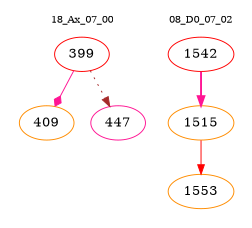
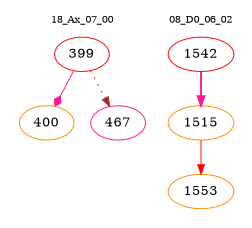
cluster "08_D0_07_02": label "08_D0_07_02" -> "08_D0_06_02"
node "409": label "409" -> "400"
node "447": label "447" -> "467"
